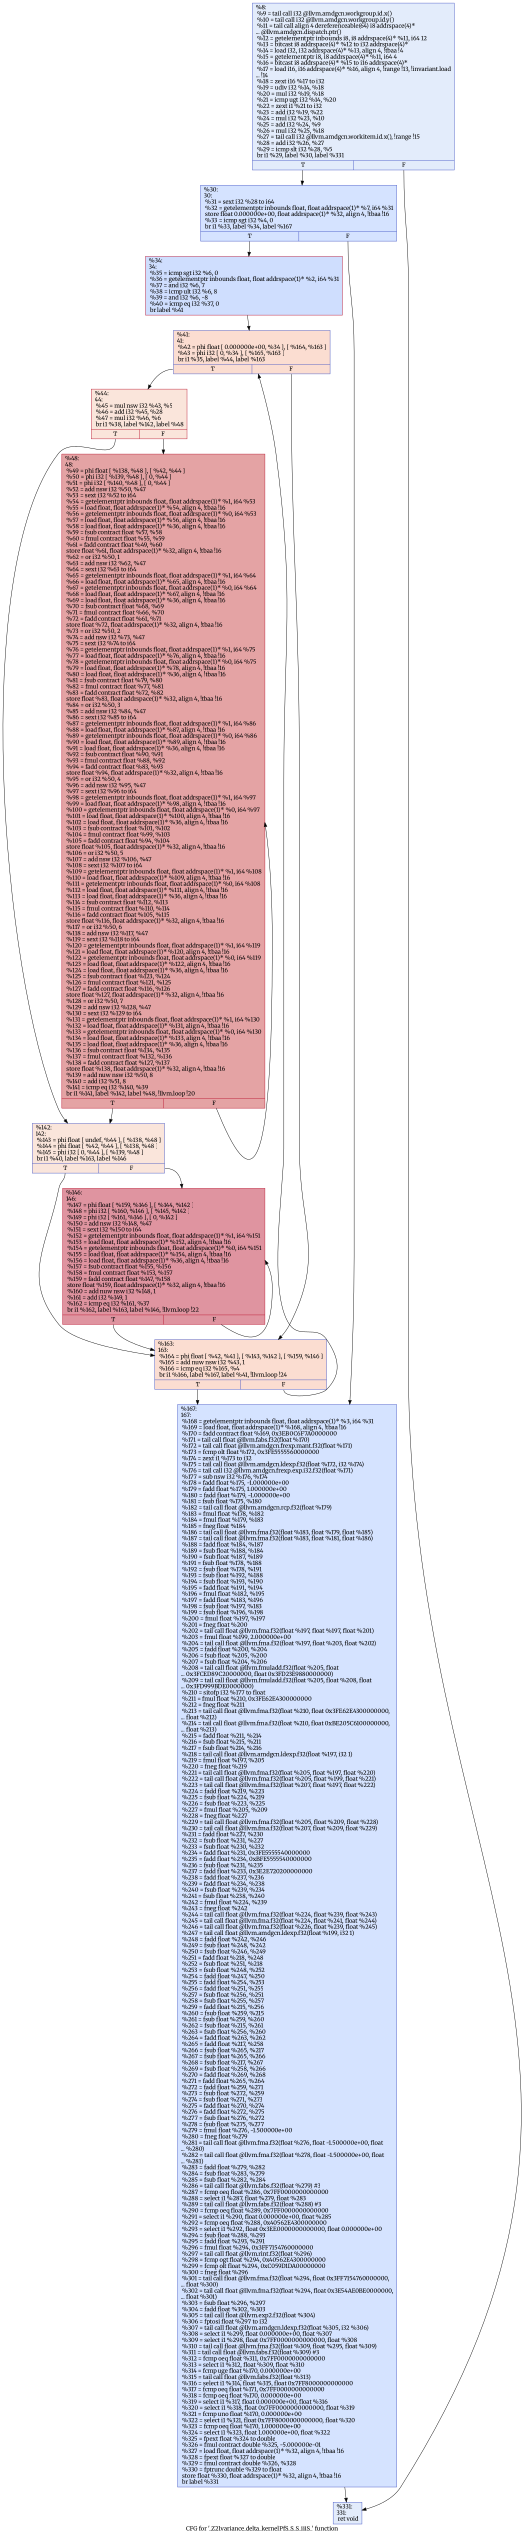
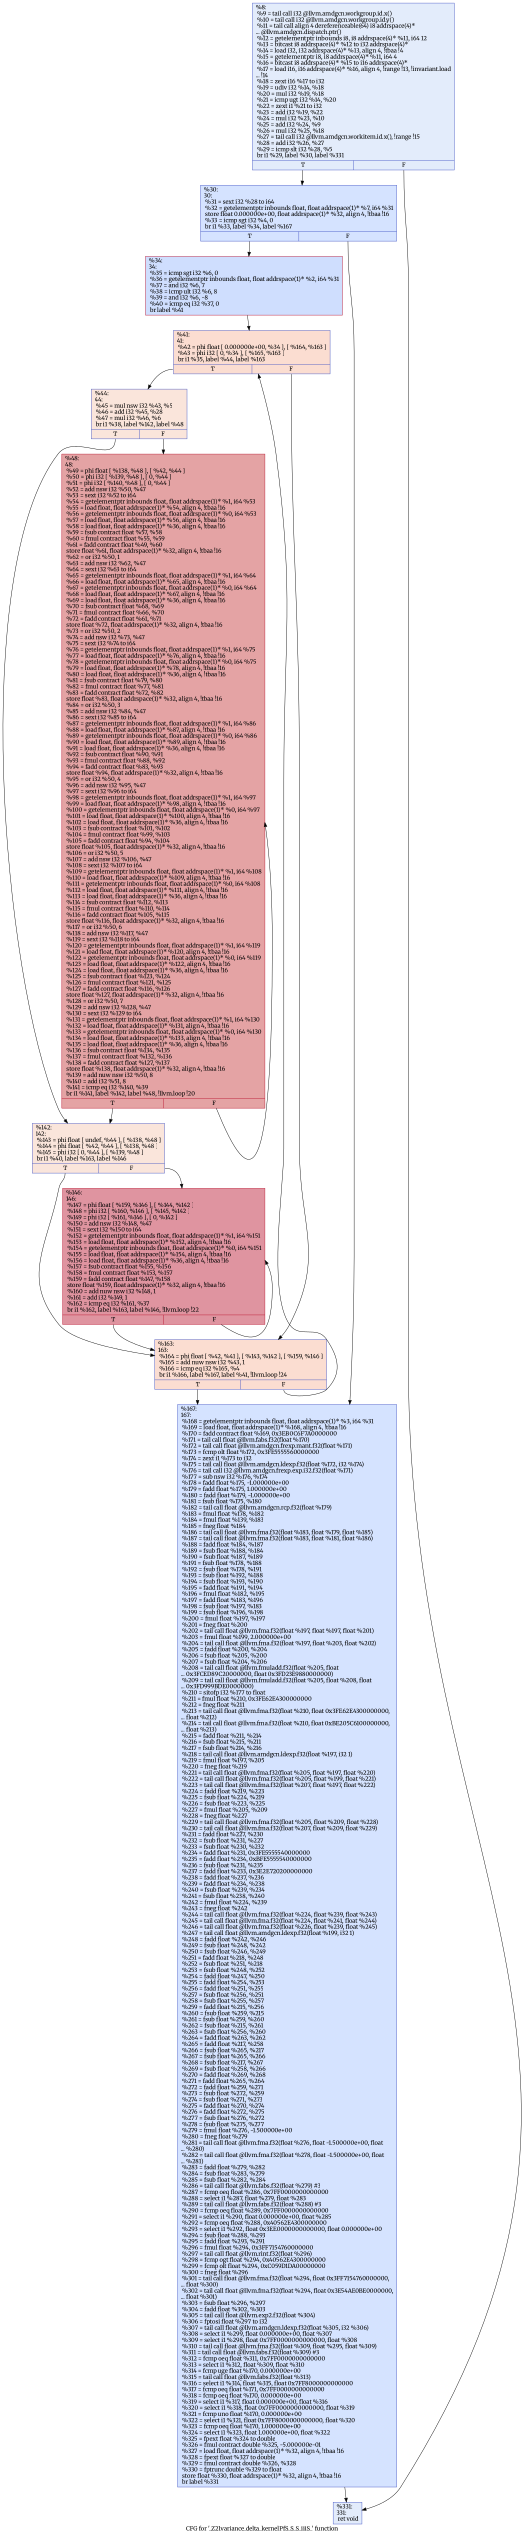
node "%44:": color #b70d28ff -> #3d50c3ff
node "%167:": text "%184 = fmul float %179, %183" -> "%184 = fmul float %139, %183"
